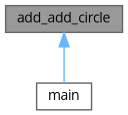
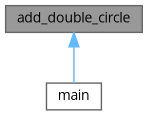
node "add_add_circle": label "add_add_circle" -> "add_double_circle"
